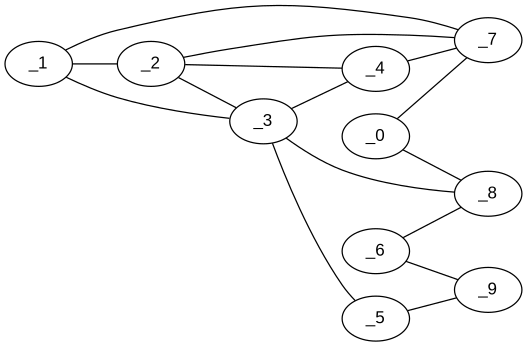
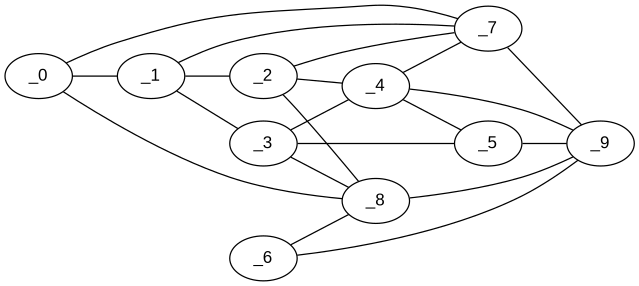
edge "_0" -- "_1": added
edge "_7" -- "_9": added
edge "_2" -- "_3": now "_2" -- "_8"
edge "_4" -- "_9": added
edge "_4" -- "_5": added
edge "_9" -- "_8": added
